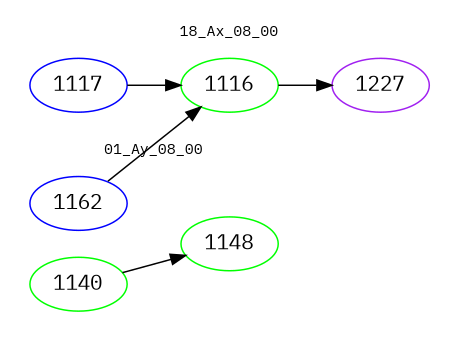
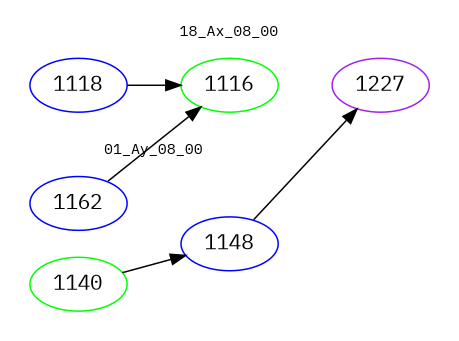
node "1117": label "1117" -> "1118"
edge "1116" -> "1227": now "1148" -> "1227"
node "1148": color green -> blue
